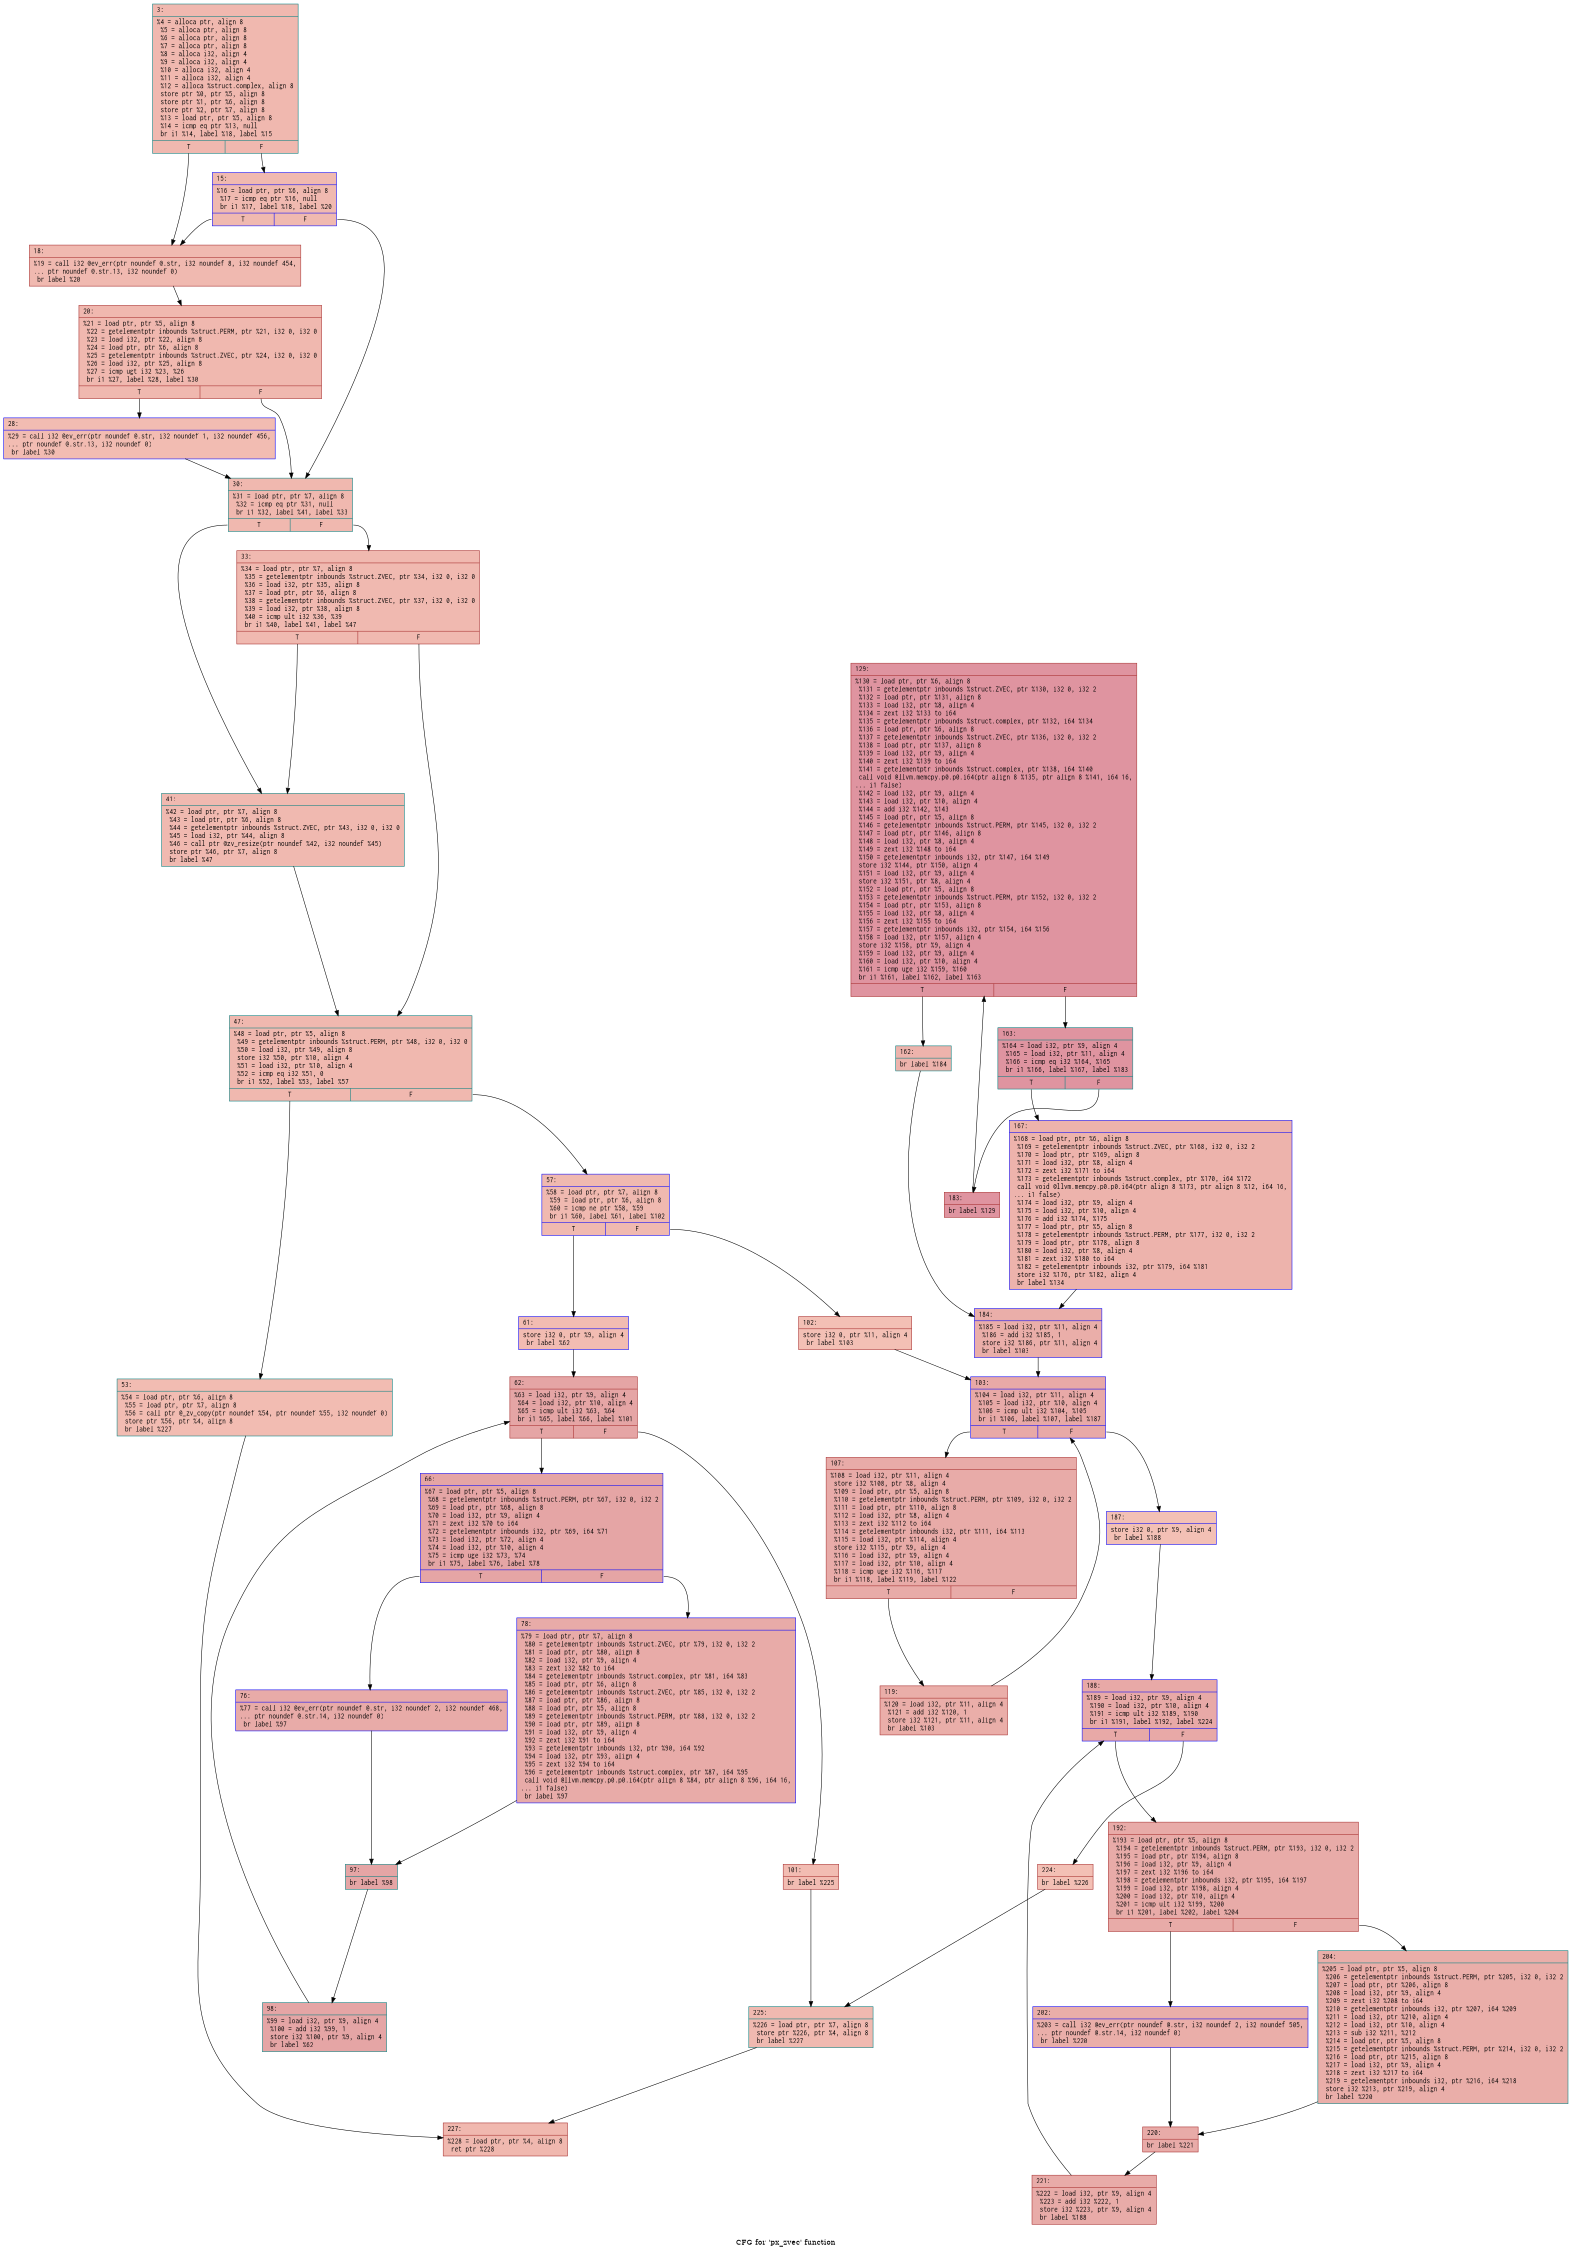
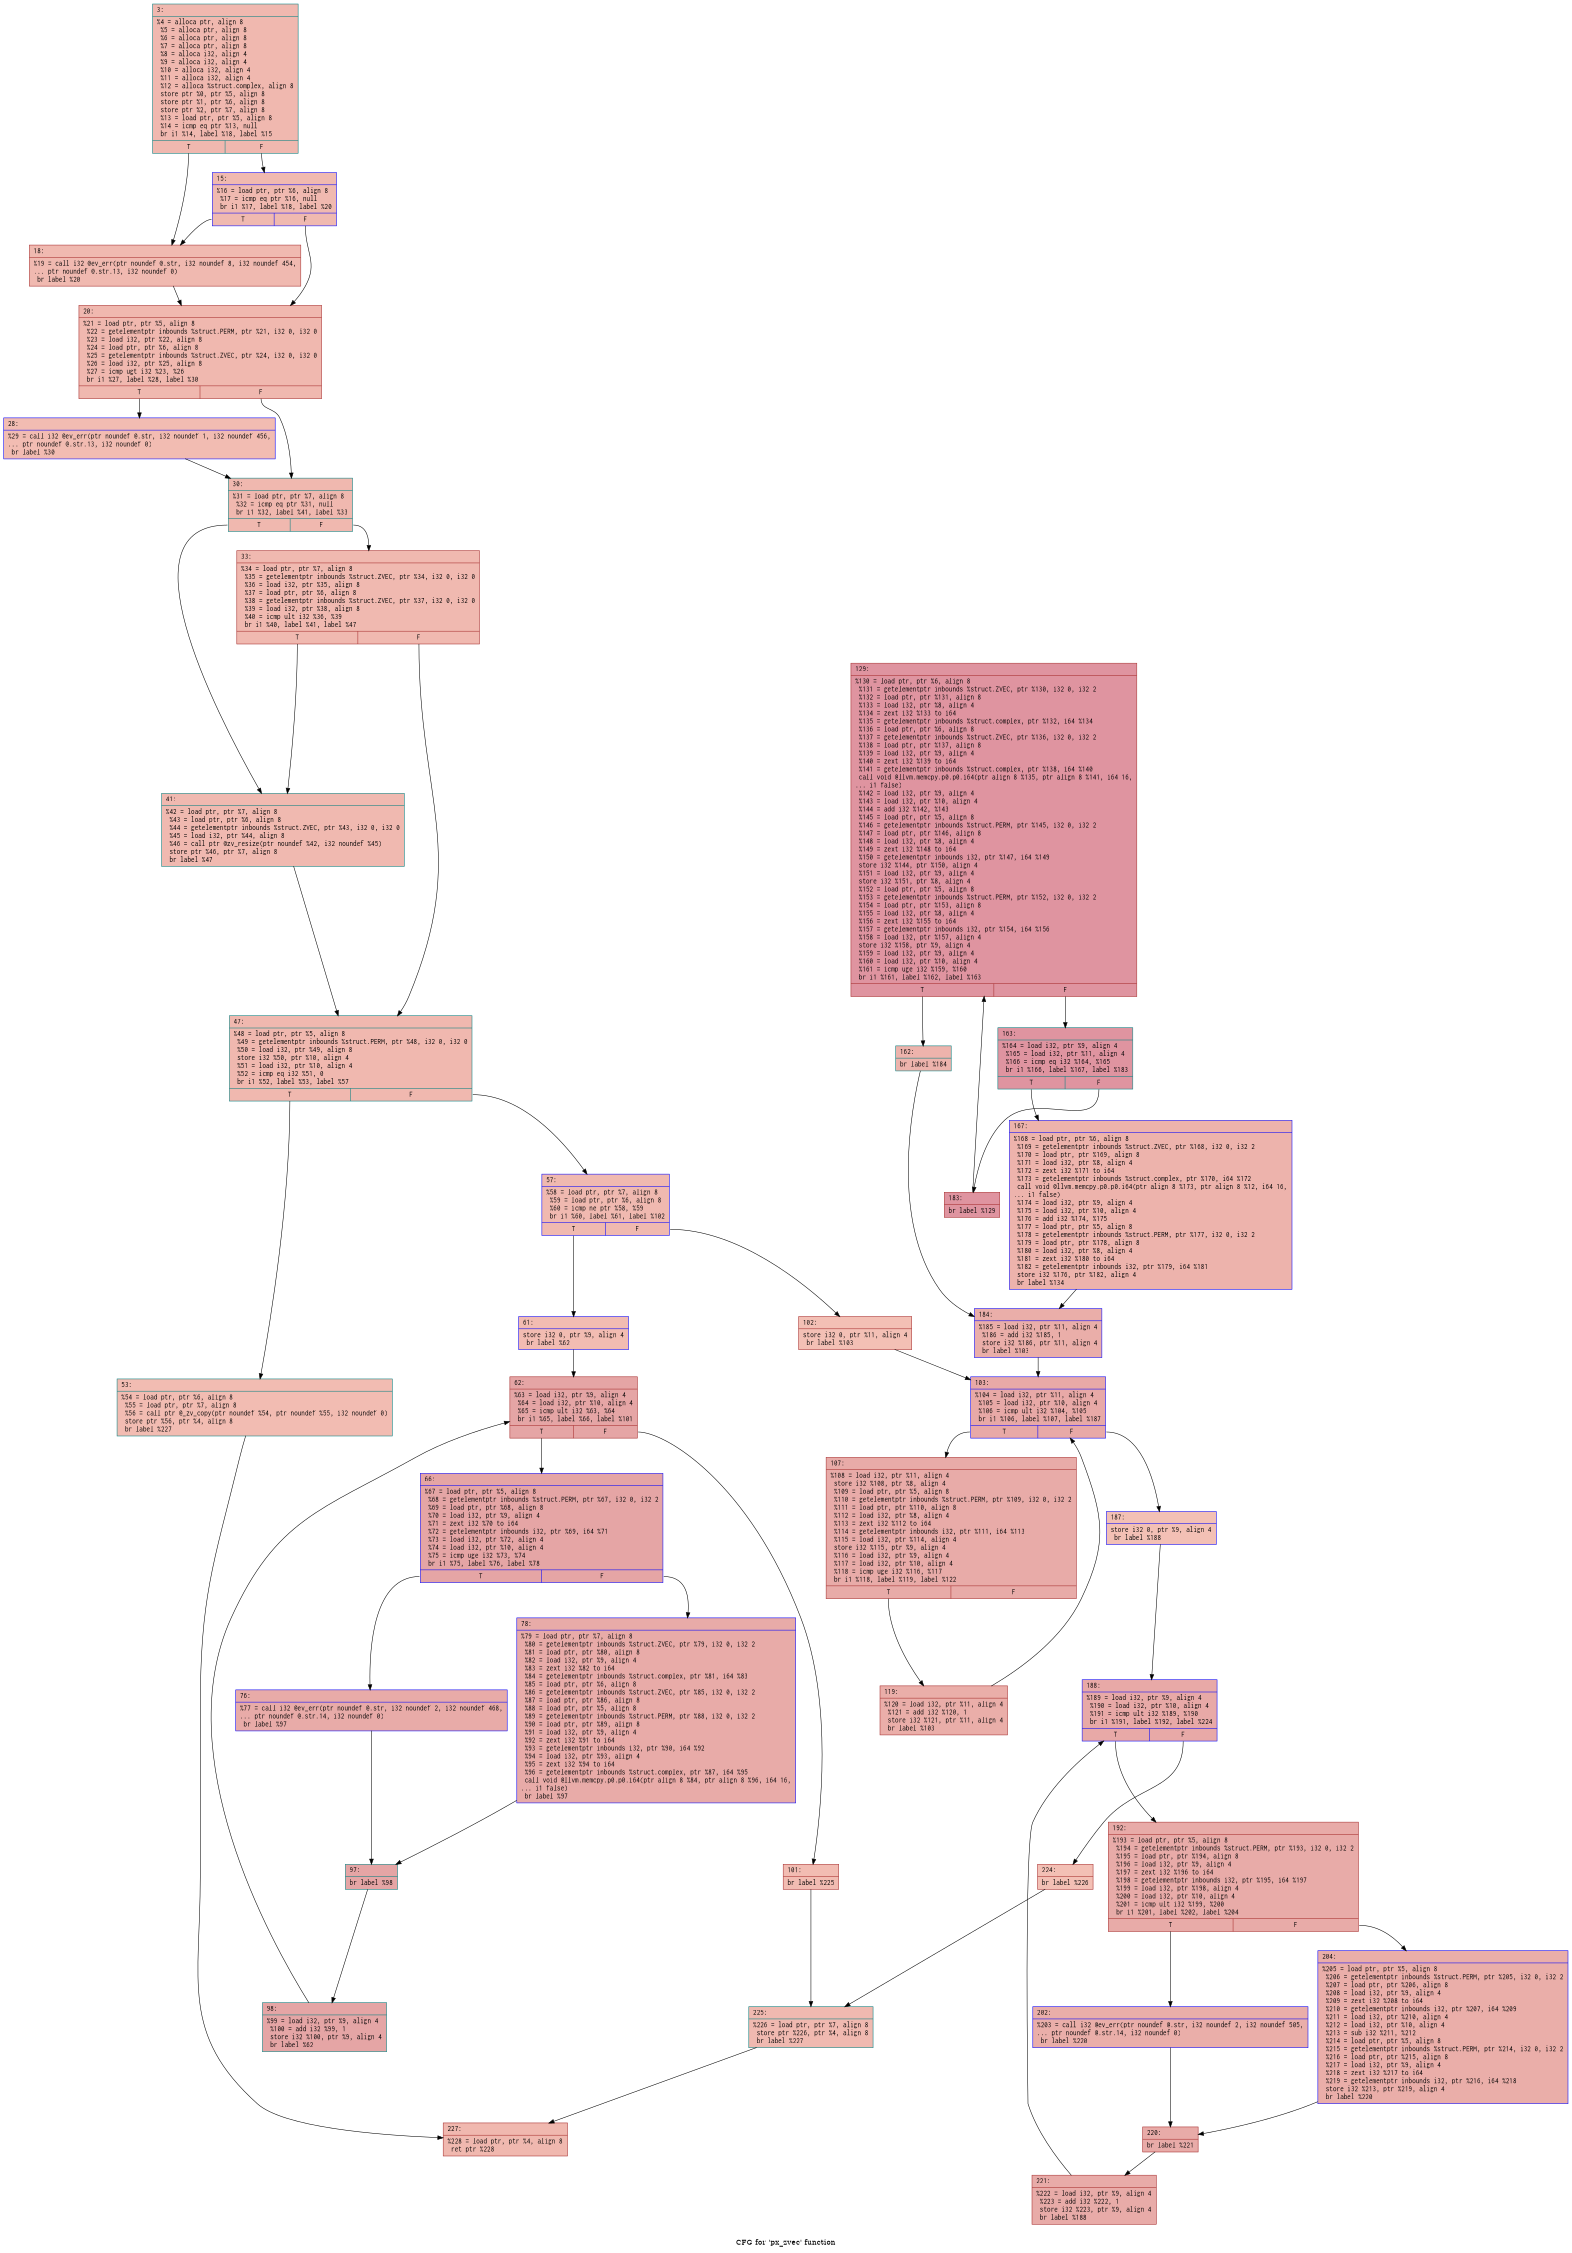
edge "15:" -> "30:": now "15:" -> "20:"
node "204:": color teal -> blue
